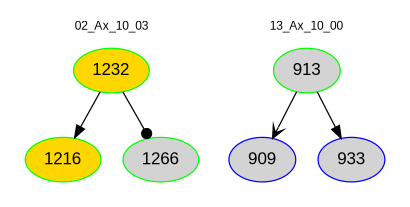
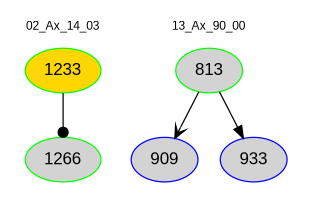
cluster "02_Ax_10_03": label "02_Ax_10_03" -> "02_Ax_14_03"
cluster "13_Ax_10_00": label "13_Ax_10_00" -> "13_Ax_90_00"
node "1232": label "1232" -> "1233"
node "913": label "913" -> "813"
node "1216": removed
